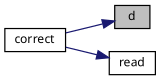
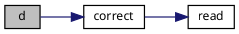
edge "correct" -> "d": reversed
